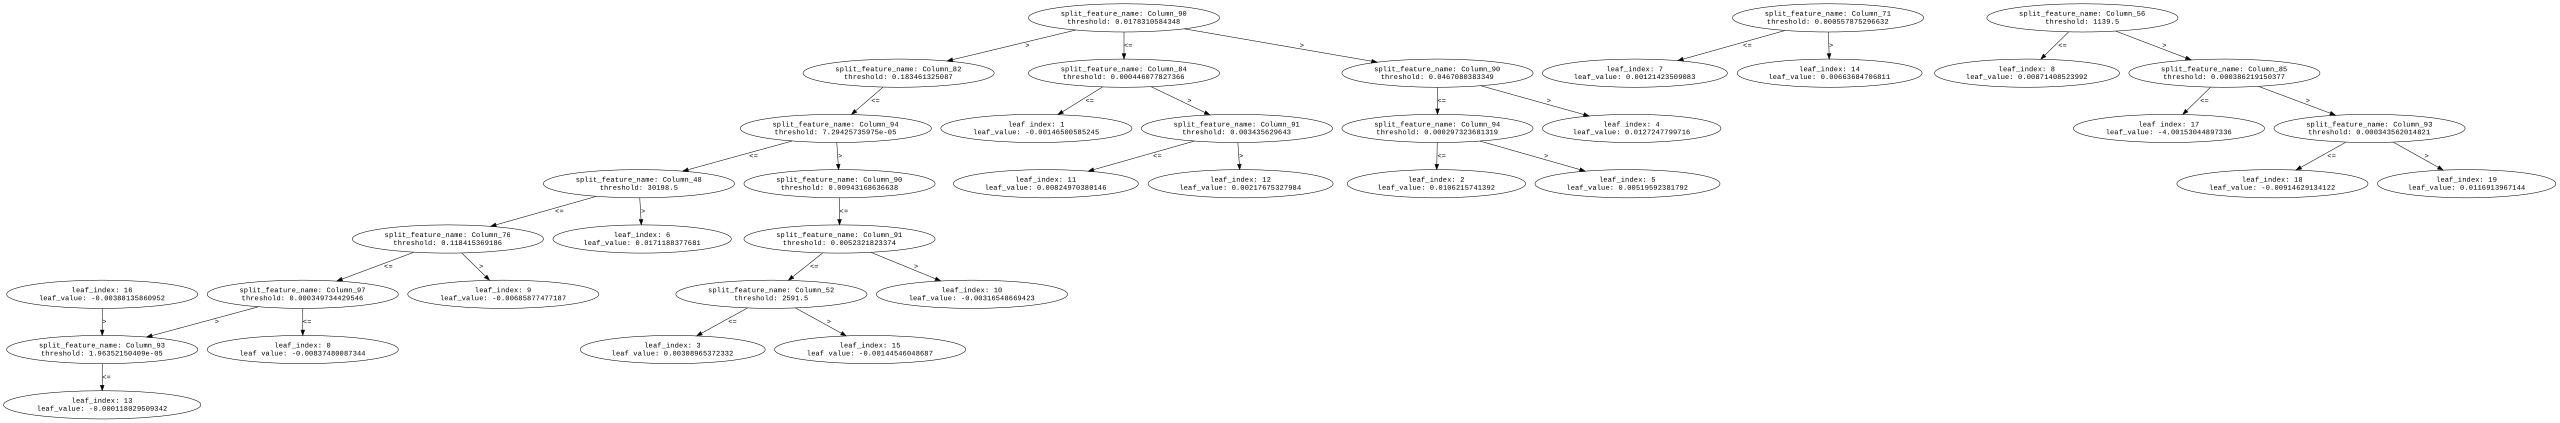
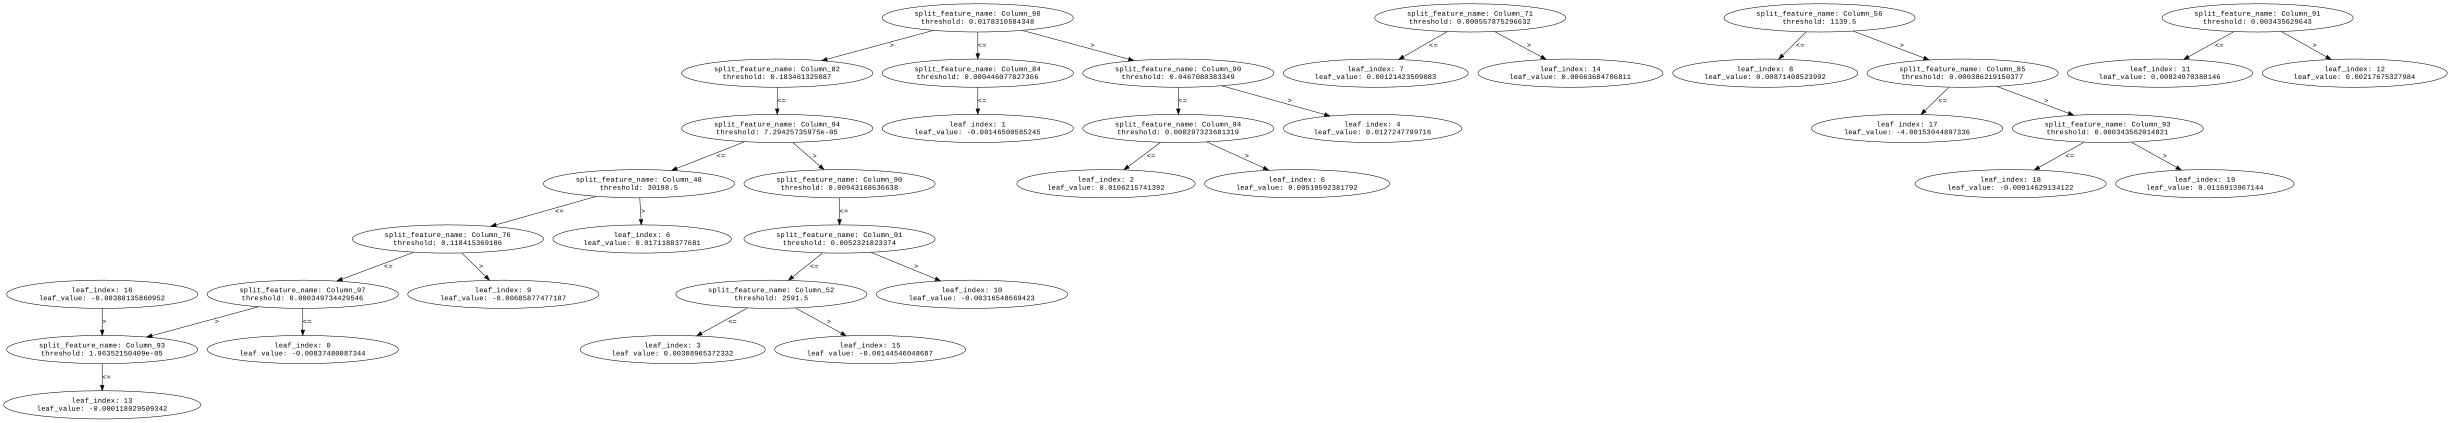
edge "split_feature_name: Column_84 threshold: 0.000446077827366" -> "split_feature_name: Column_91 threshold: 0.003435629643": removed, label ">"
node "leaf_index: 5 leaf_value: 0.00519592381792": label "leaf_index: 5 leaf_value: 0.00519592381792" -> "leaf_index: 6 leaf_value: 0.00519592381792"
